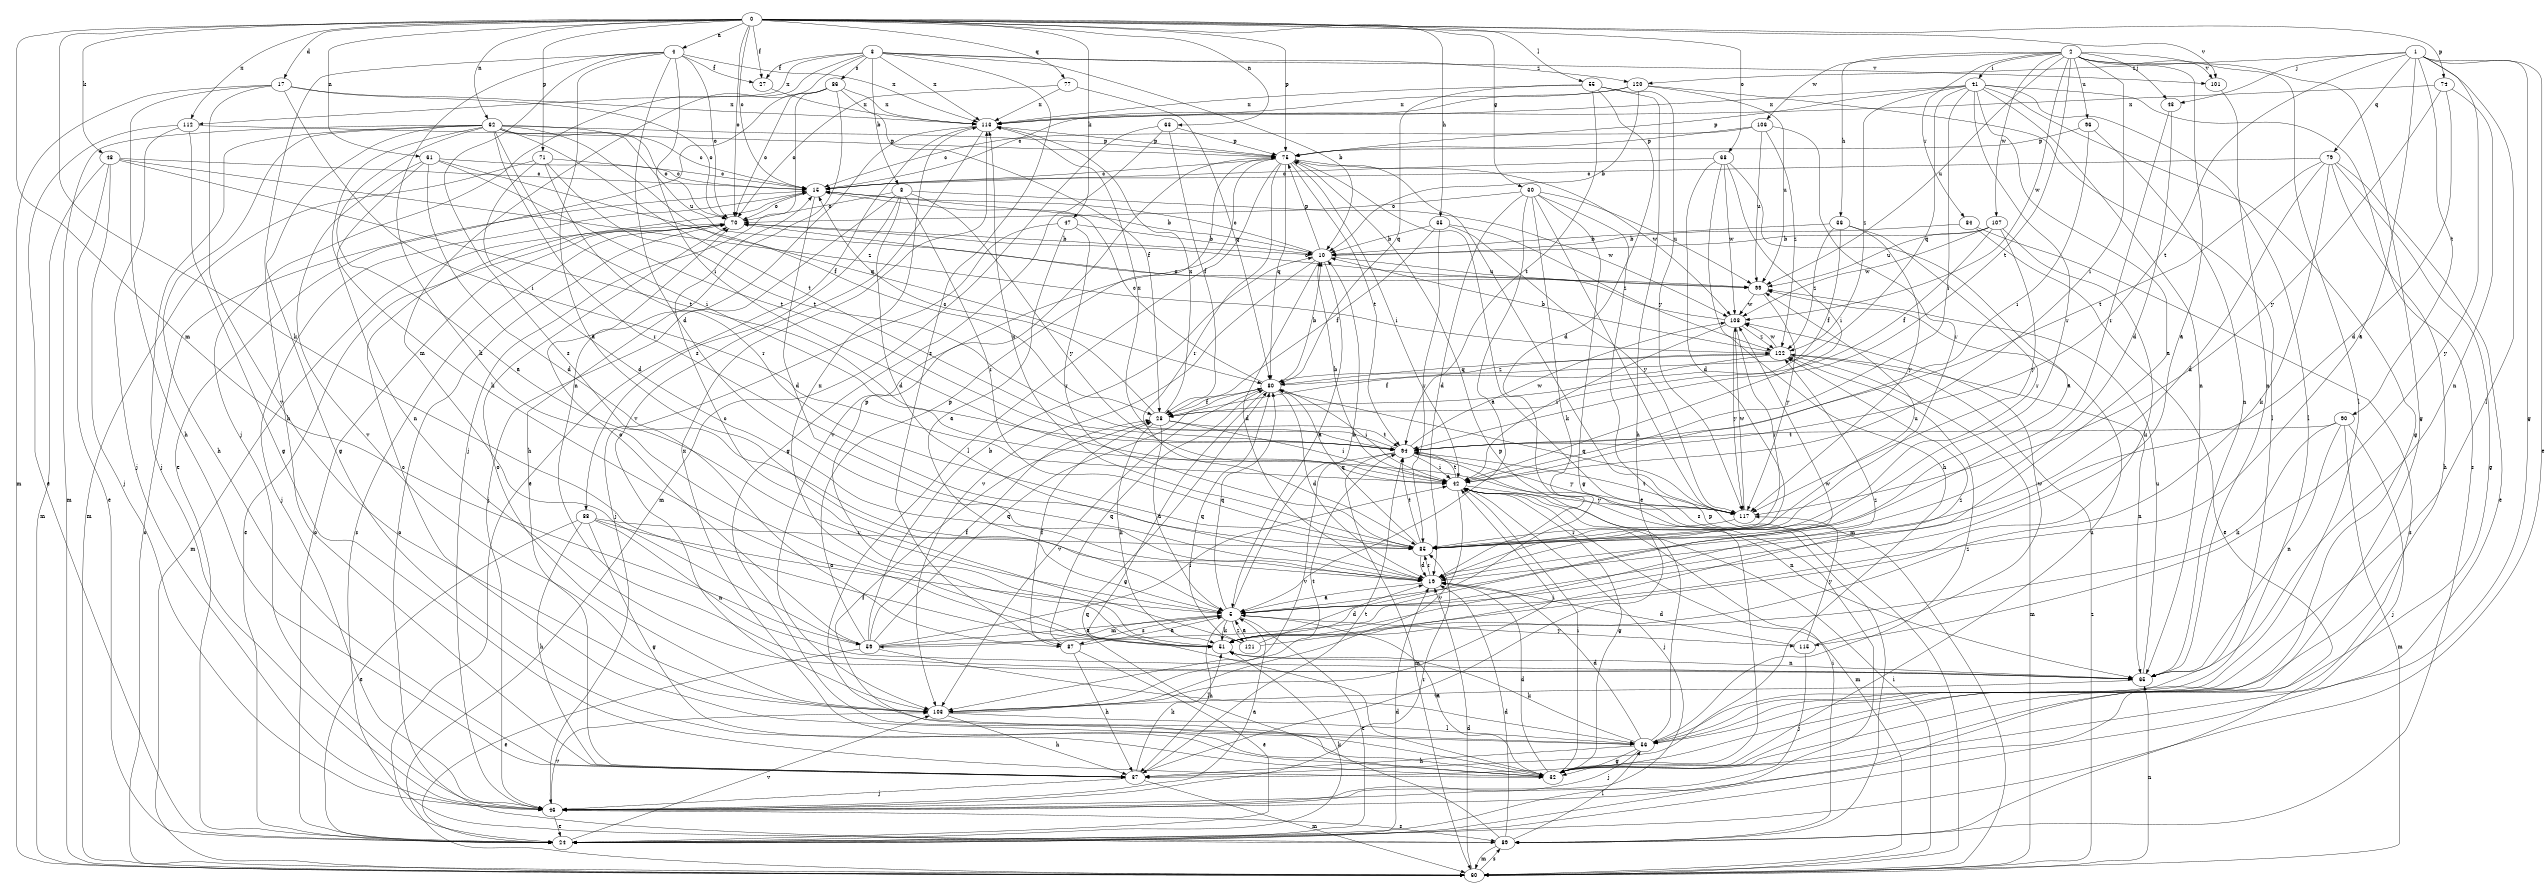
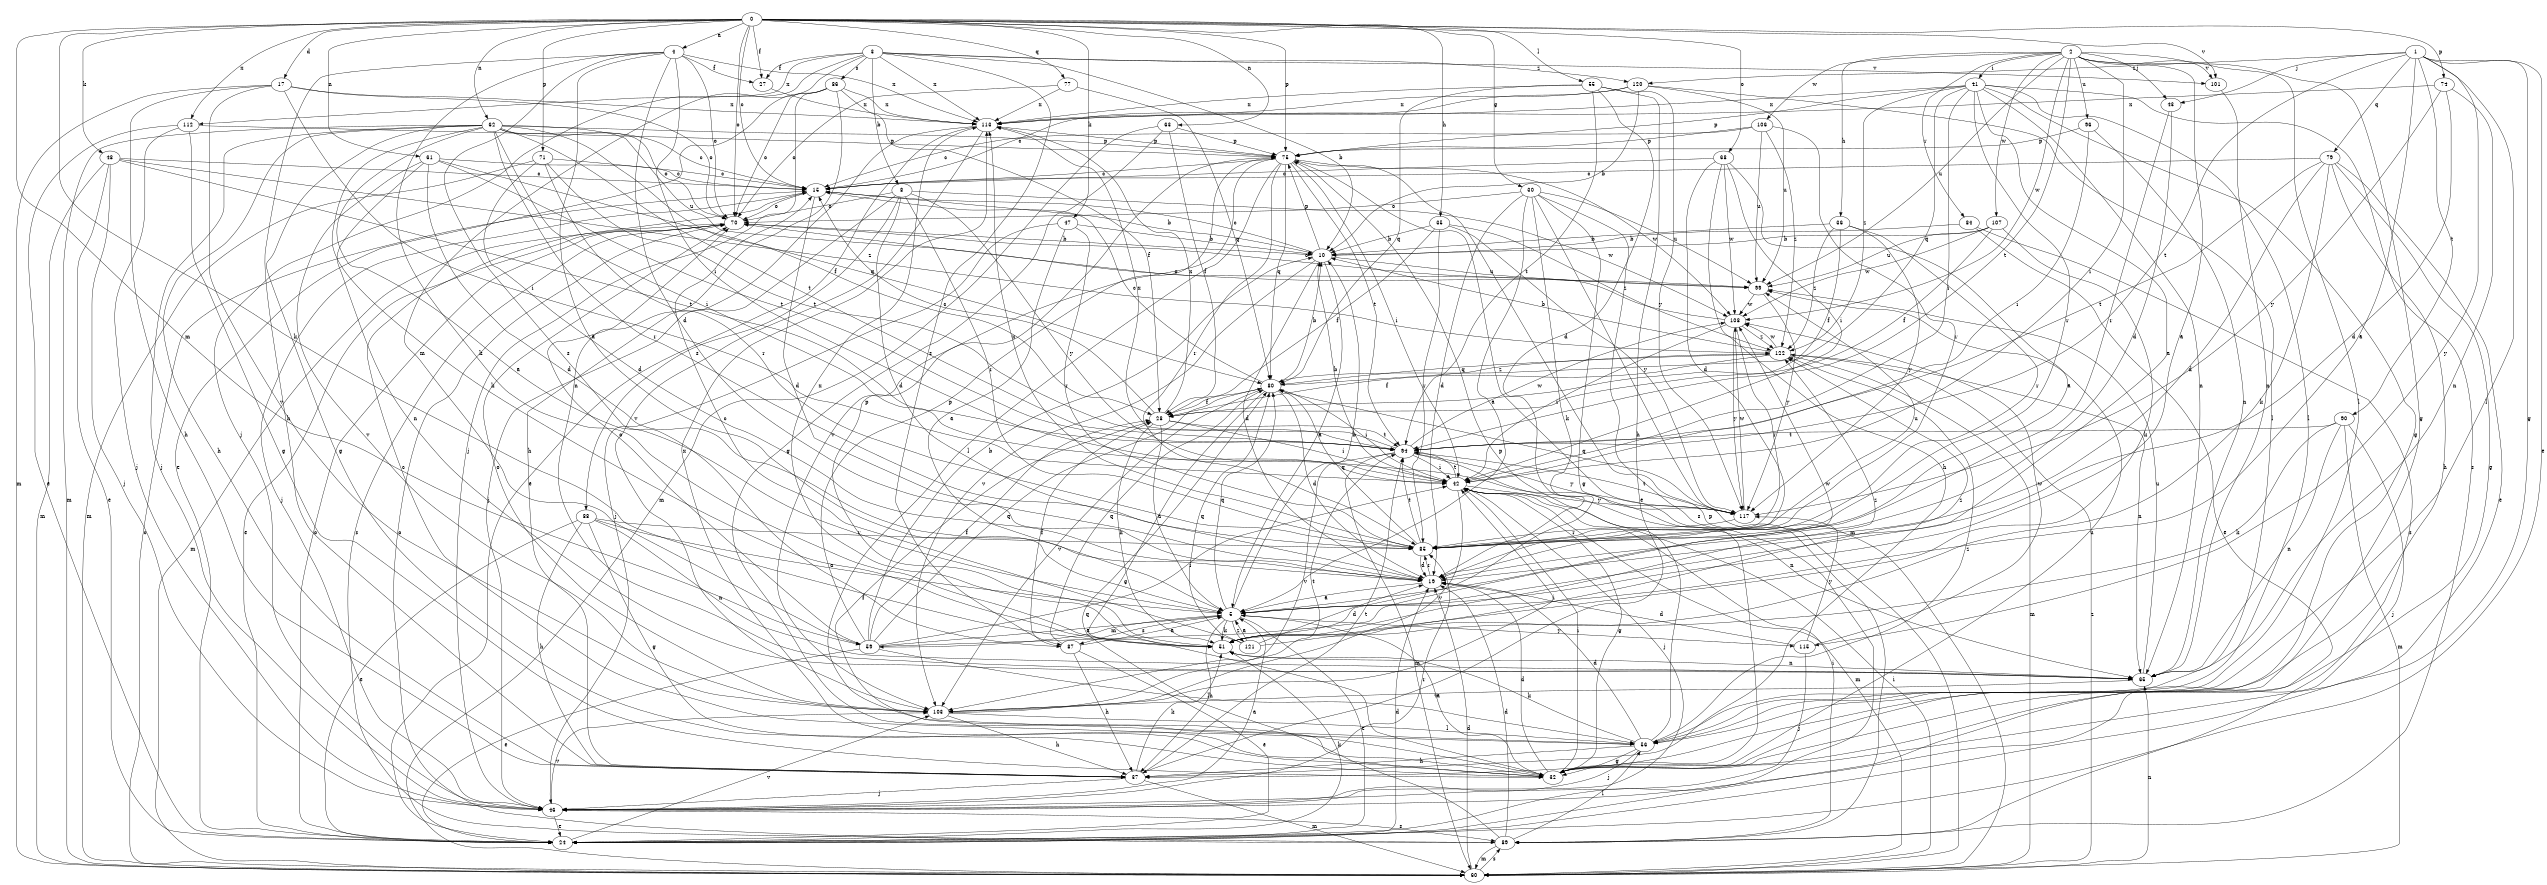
edge "107" -> "117": removed, label "y"
